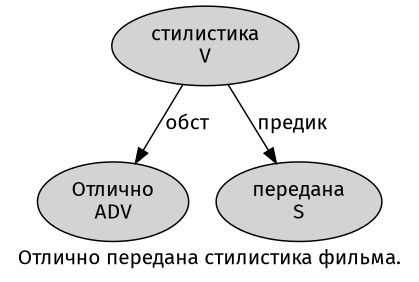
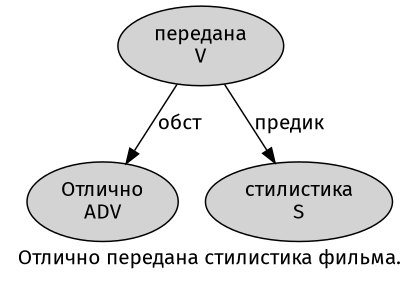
node "стилистика V": label "стилистика V" -> "передана V"
node "передана S": label "передана S" -> "стилистика S"
